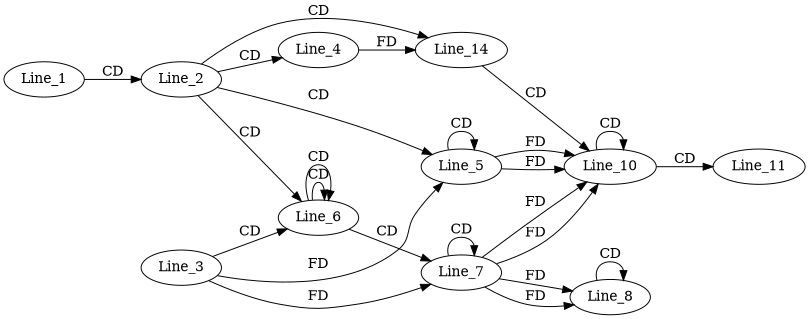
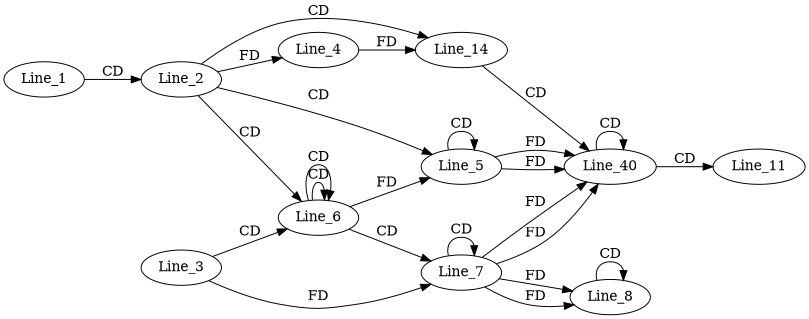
edge "Line_2" -> "Line_4": label "CD" -> "FD"
node "Line_10": label "Line_10" -> "Line_40"
edge "Line_3" -> "Line_5": now "Line_6" -> "Line_5"
